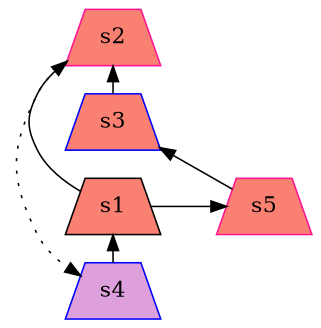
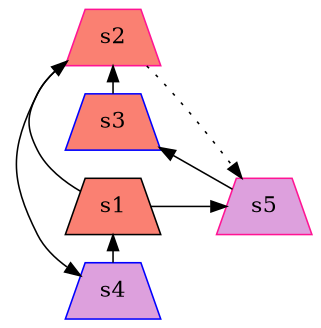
edge "s2" -> "s5": added
edge "s2" -> "s4": style dotted -> solid
node "s5": fillcolor salmon -> plum
